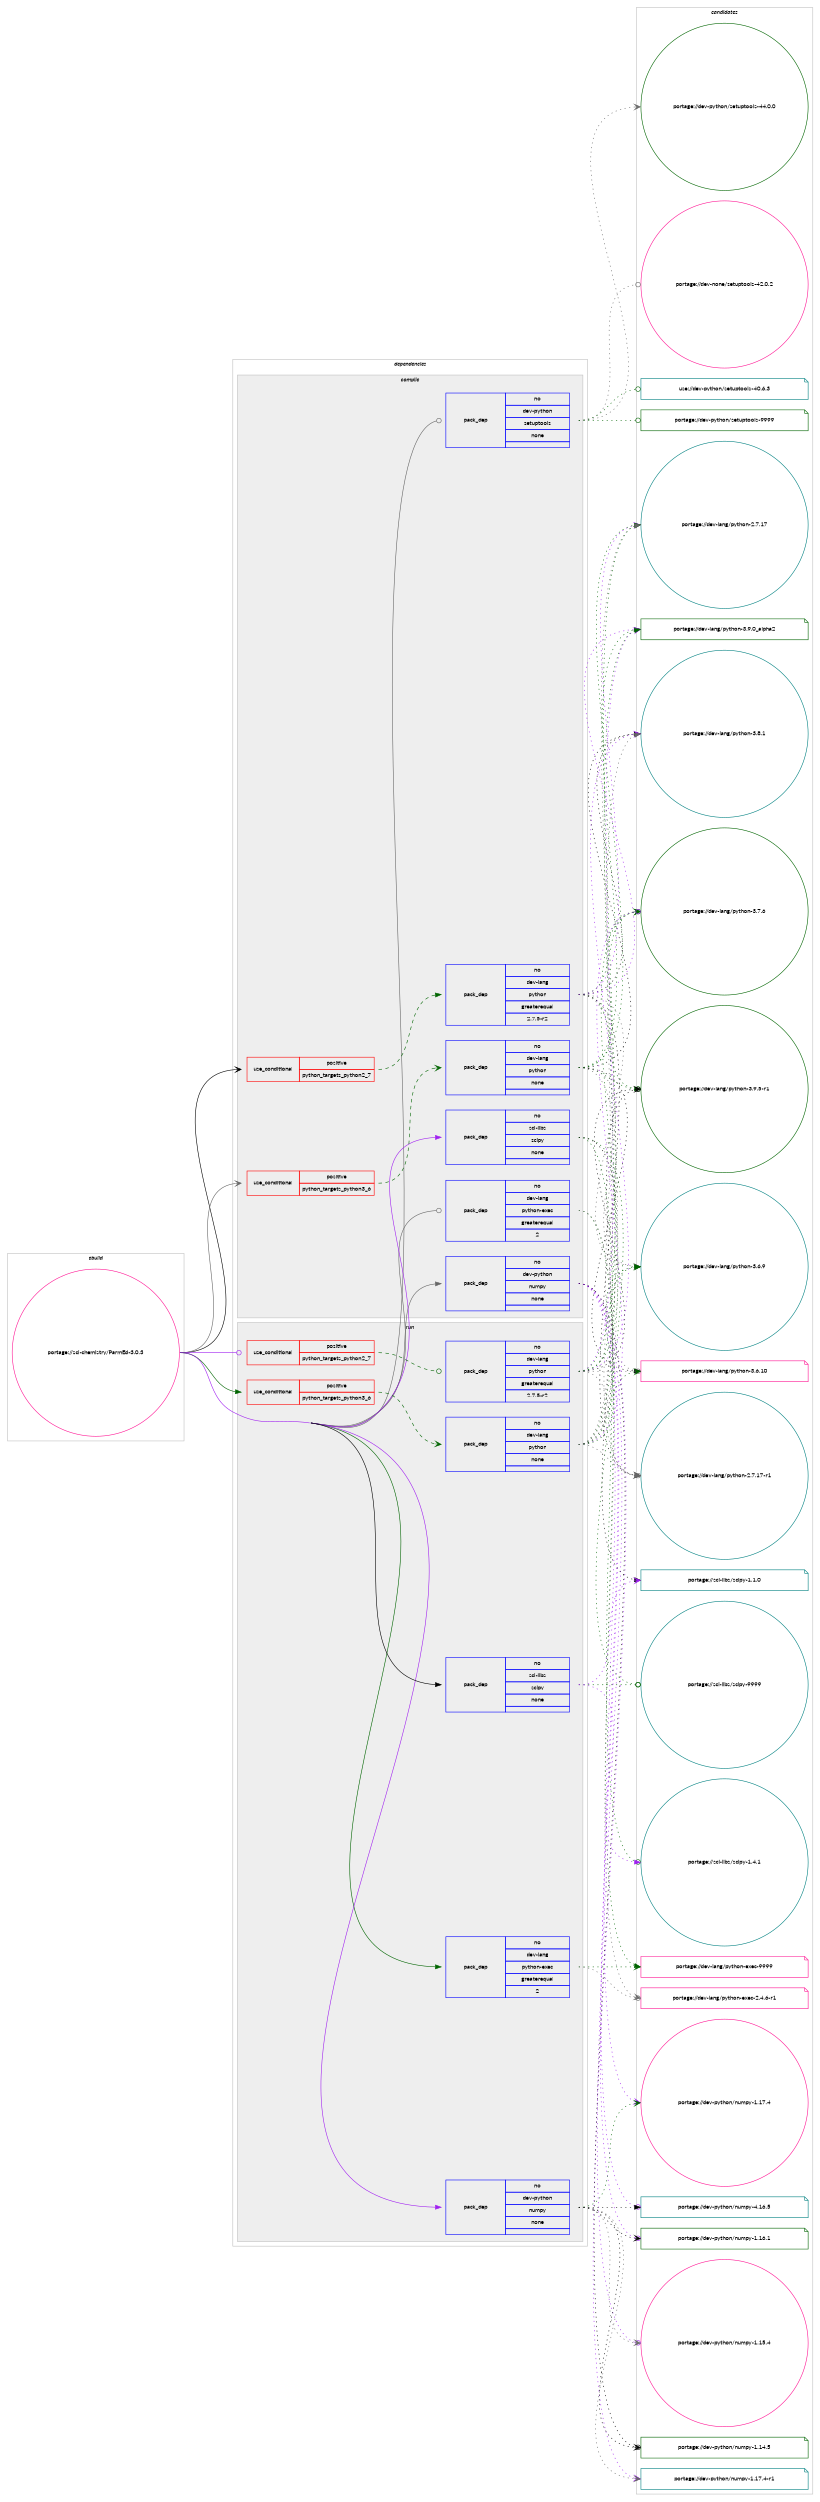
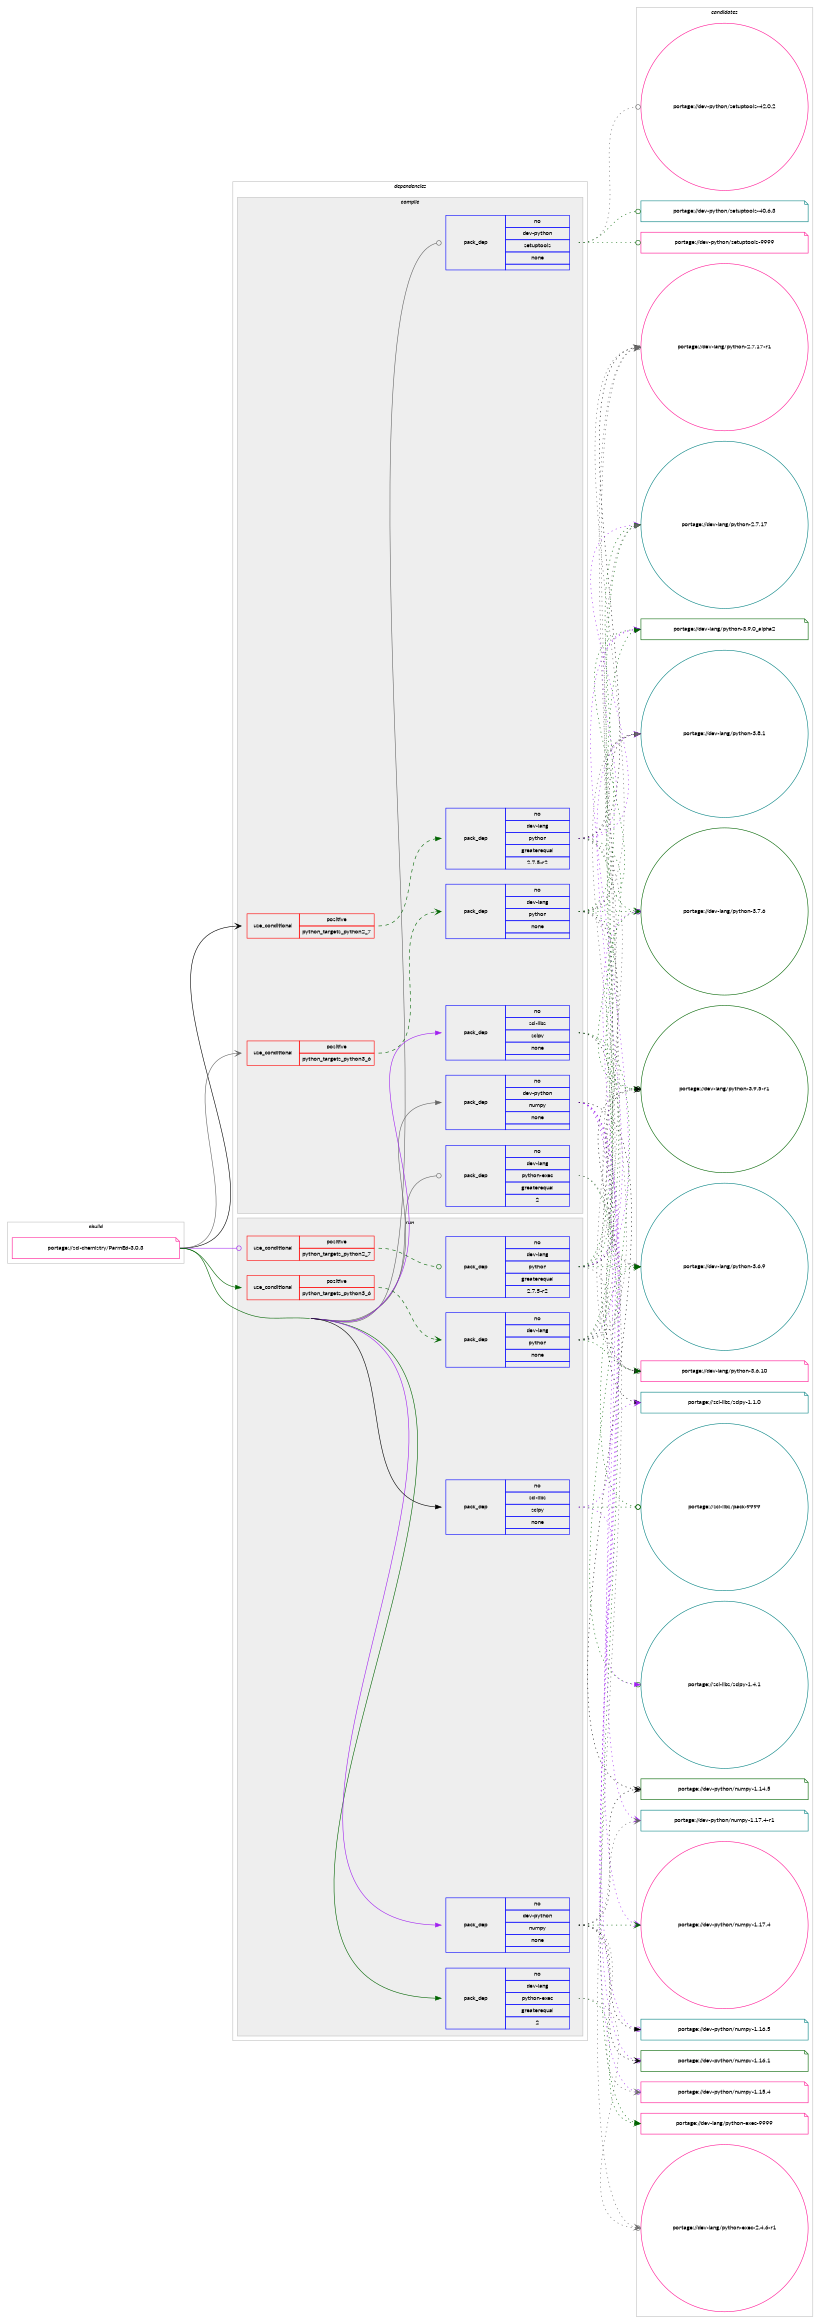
node "portage://dev-python/setuptools-44.0.0": removed
node "portage://dev-none/setuptools-42.0.2": label "portage://dev-none/setuptools-42.0.2" -> "portage://dev-python/setuptools-42.0.2"
node "use://dev-python/setuptools-40.6.3": label "use://dev-python/setuptools-40.6.3" -> "portage://dev-python/setuptools-40.6.3"
node "portage://dev-python/setuptools-9999": color darkgreen -> deeppink
node "portage://sci-chemistry/ParmEd-3.0.3": shape circle -> note
node "portage://dev-lang/python-2.7.17-r1": color teal -> deeppink
node "portage://sci-libs/scipy-9999": label "portage://sci-libs/scipy-9999" -> "portage://sci-libs/pack-9999"
node "portage://dev-lang/python-exec-2.4.6-r1": shape note -> circle
node "portage://dev-python/numpy-4.16.5": label "portage://dev-python/numpy-4.16.5" -> "portage://dev-python/numpy-1.16.5"
node "portage://dev-python/numpy-1.15.4": shape circle -> note
